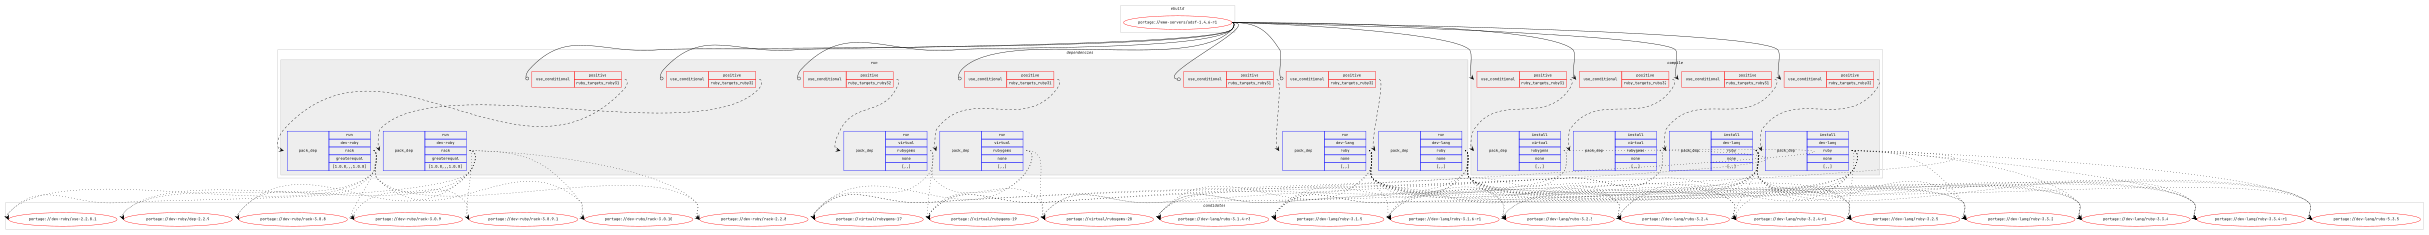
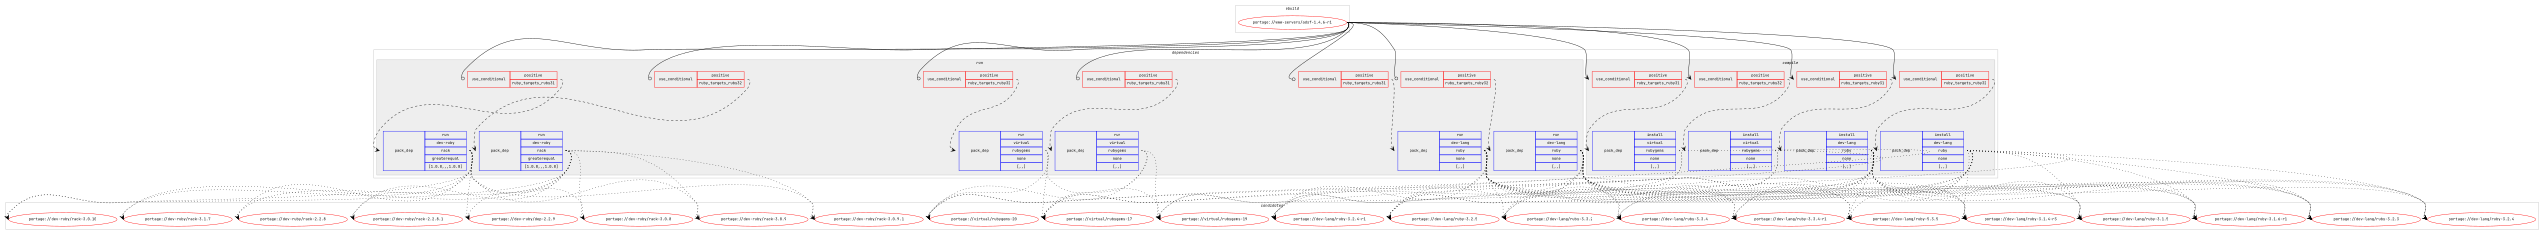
node "portage://dev-ruby/use-2.2.8.1": label "portage://dev-ruby/use-2.2.8.1" -> "portage://dev-ruby/rack-2.2.8.1"
node "portage://dev-ruby/rack-3.1.7": added
